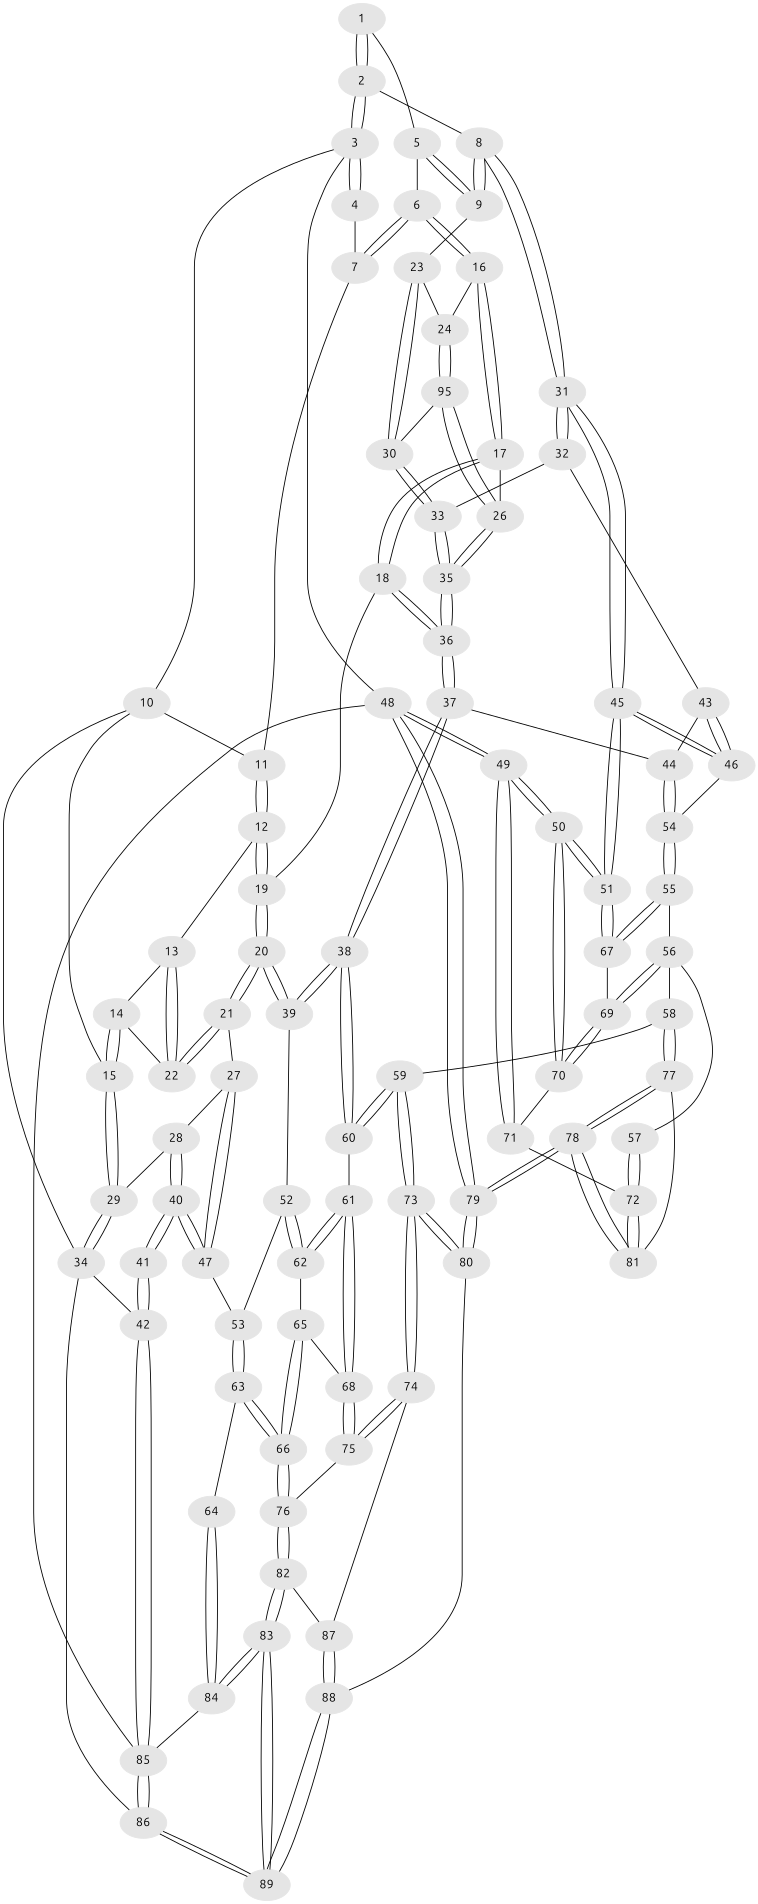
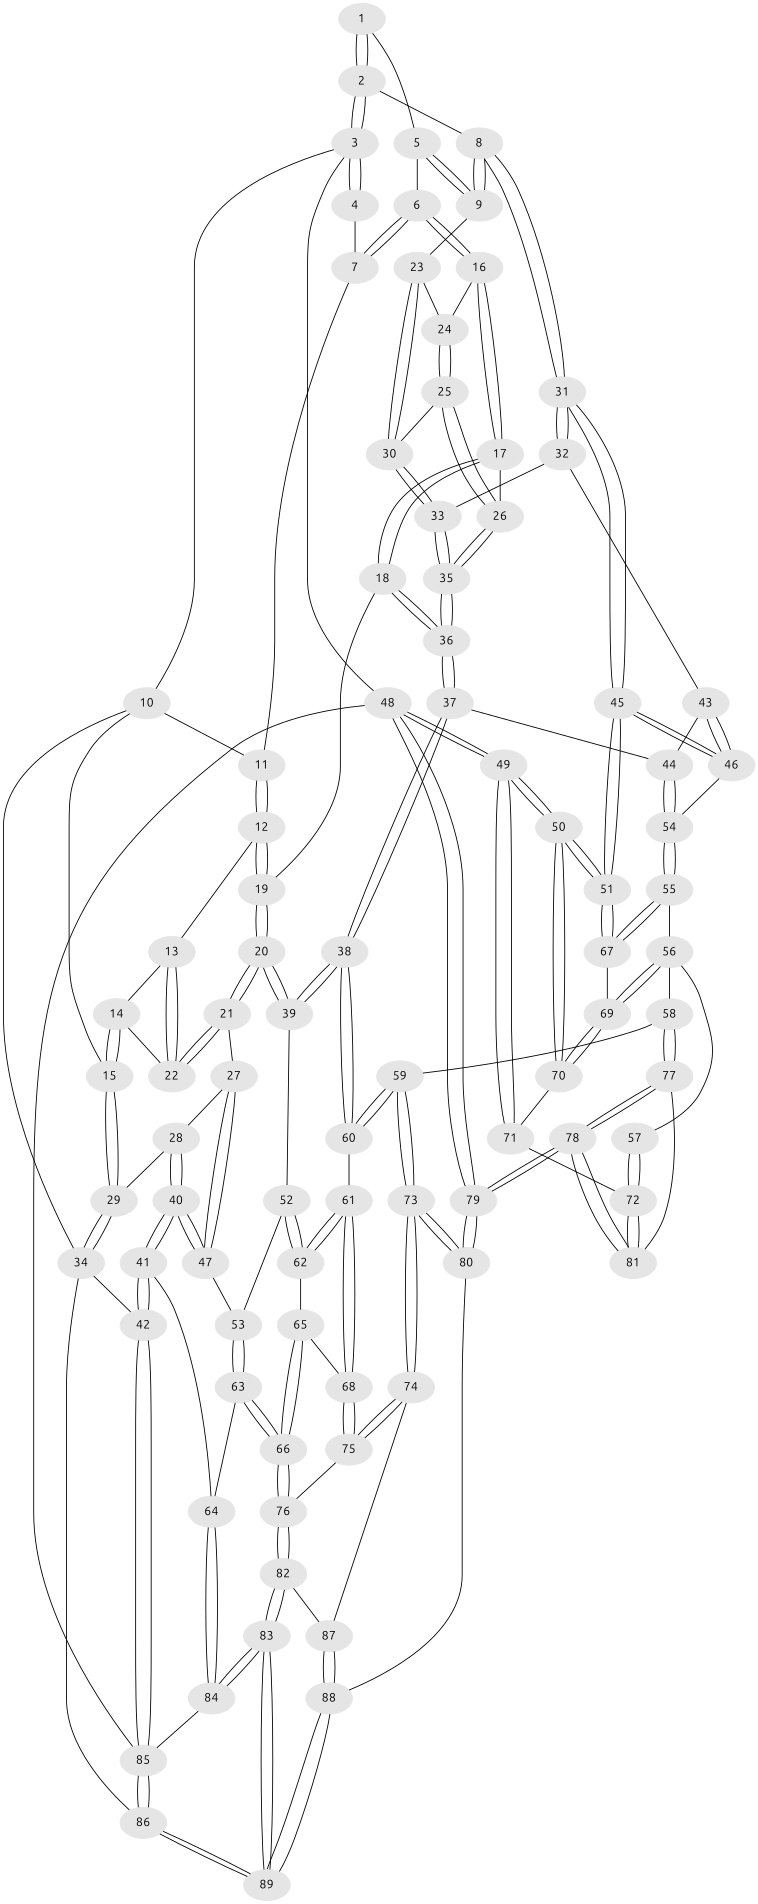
node "95": label "95" -> "25"
edge "41" -- "64": added
